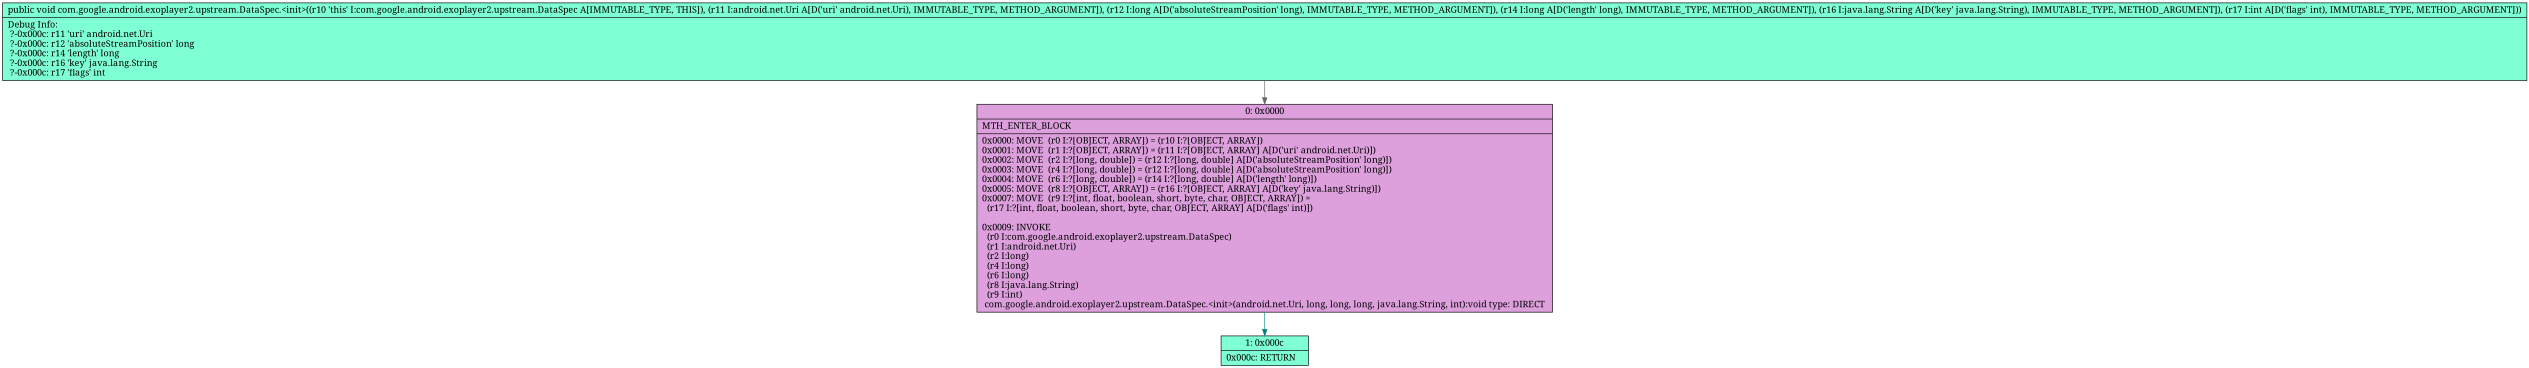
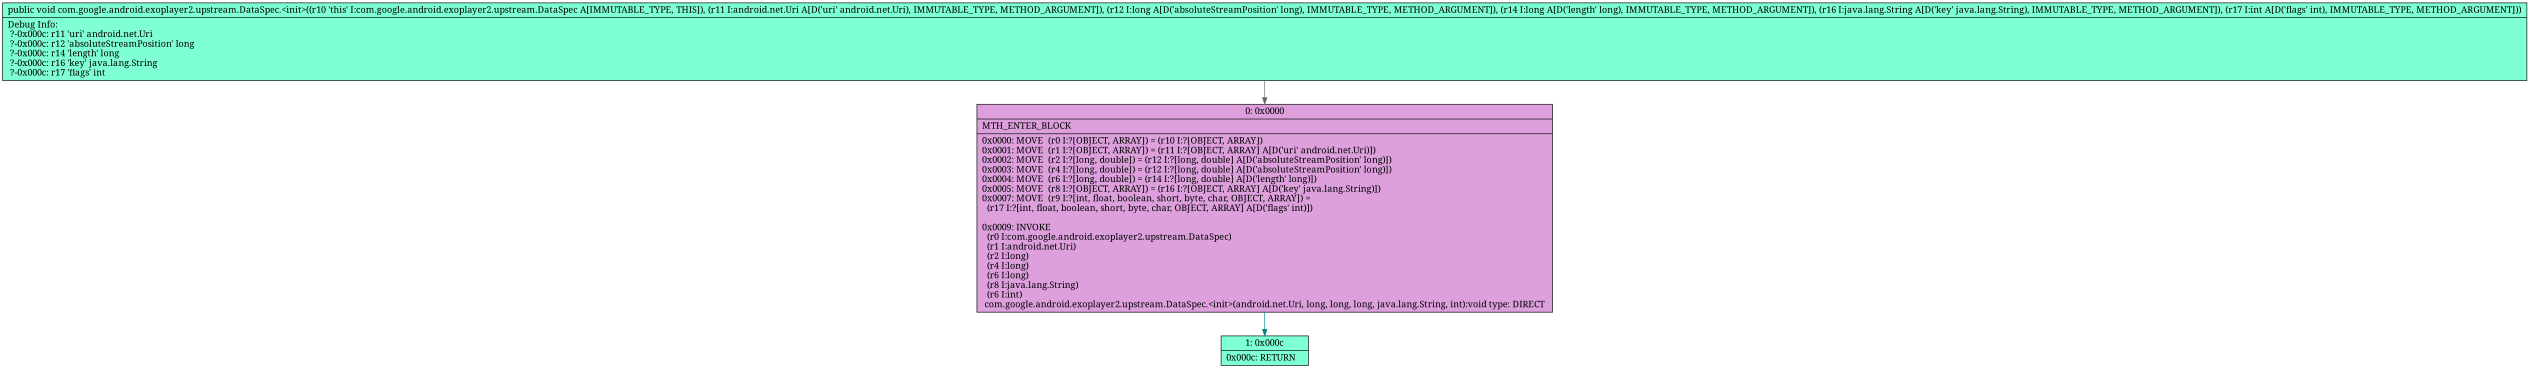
node "0: 0x0000": text "(r9 I:int)" -> "(r6 I:int)"
